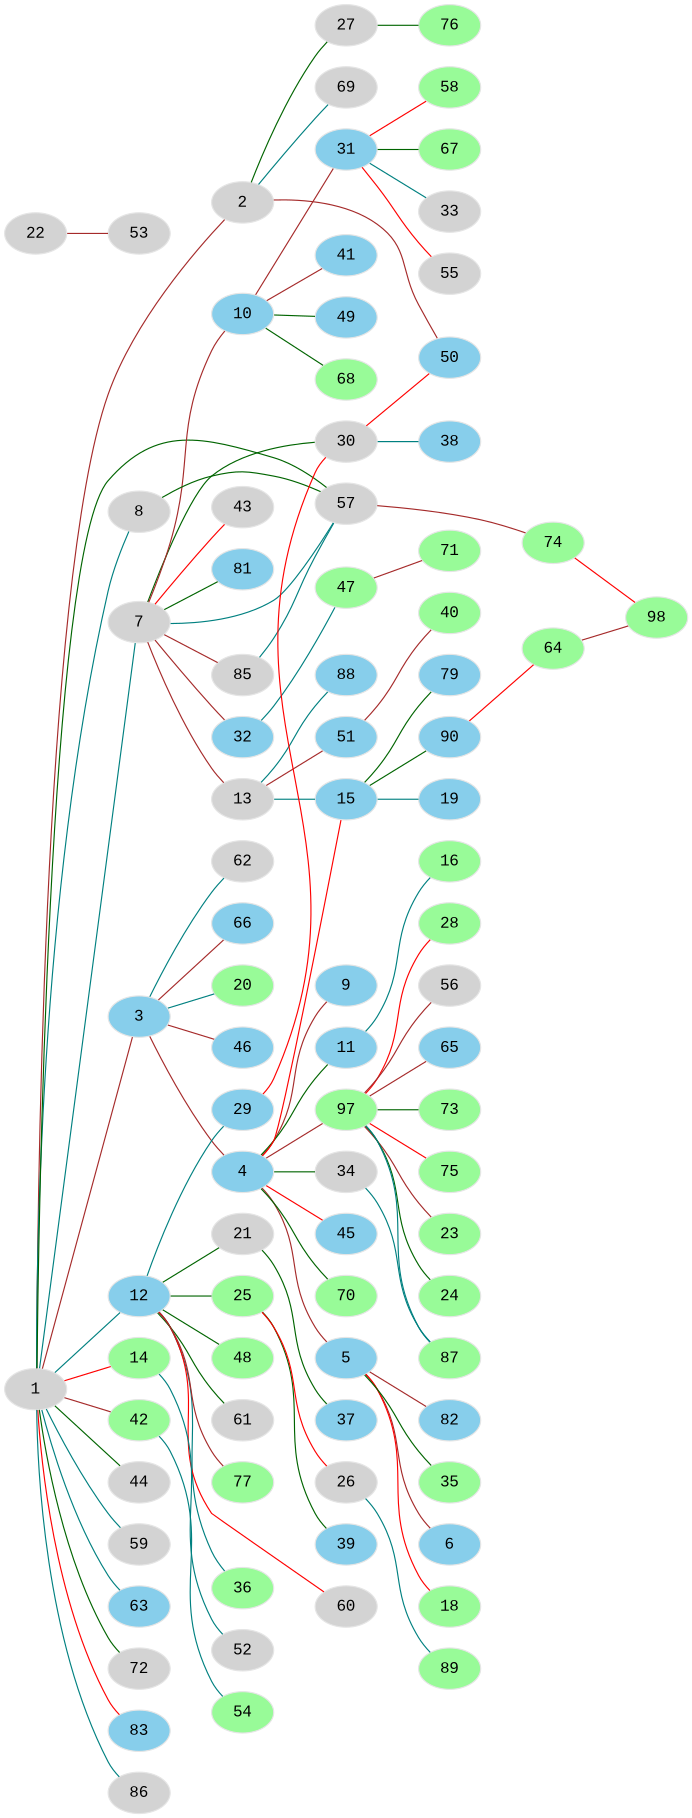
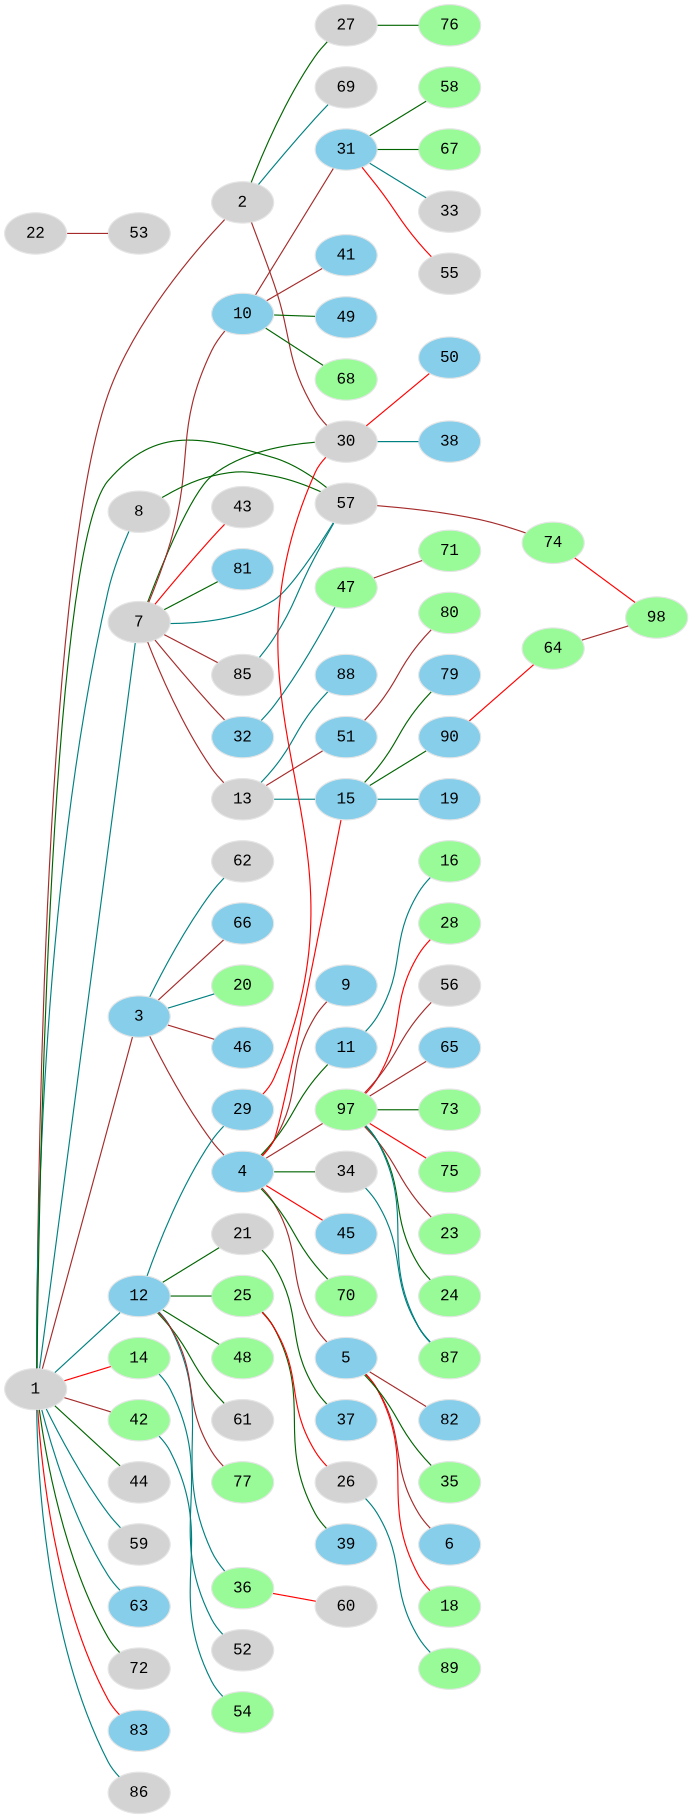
edge "58" -- "31": color red -> darkgreen
edge "2" -- "50": now "2" -- "30"
node "40": label "40" -> "80"
edge "12" -- "60": now "36" -- "60"
